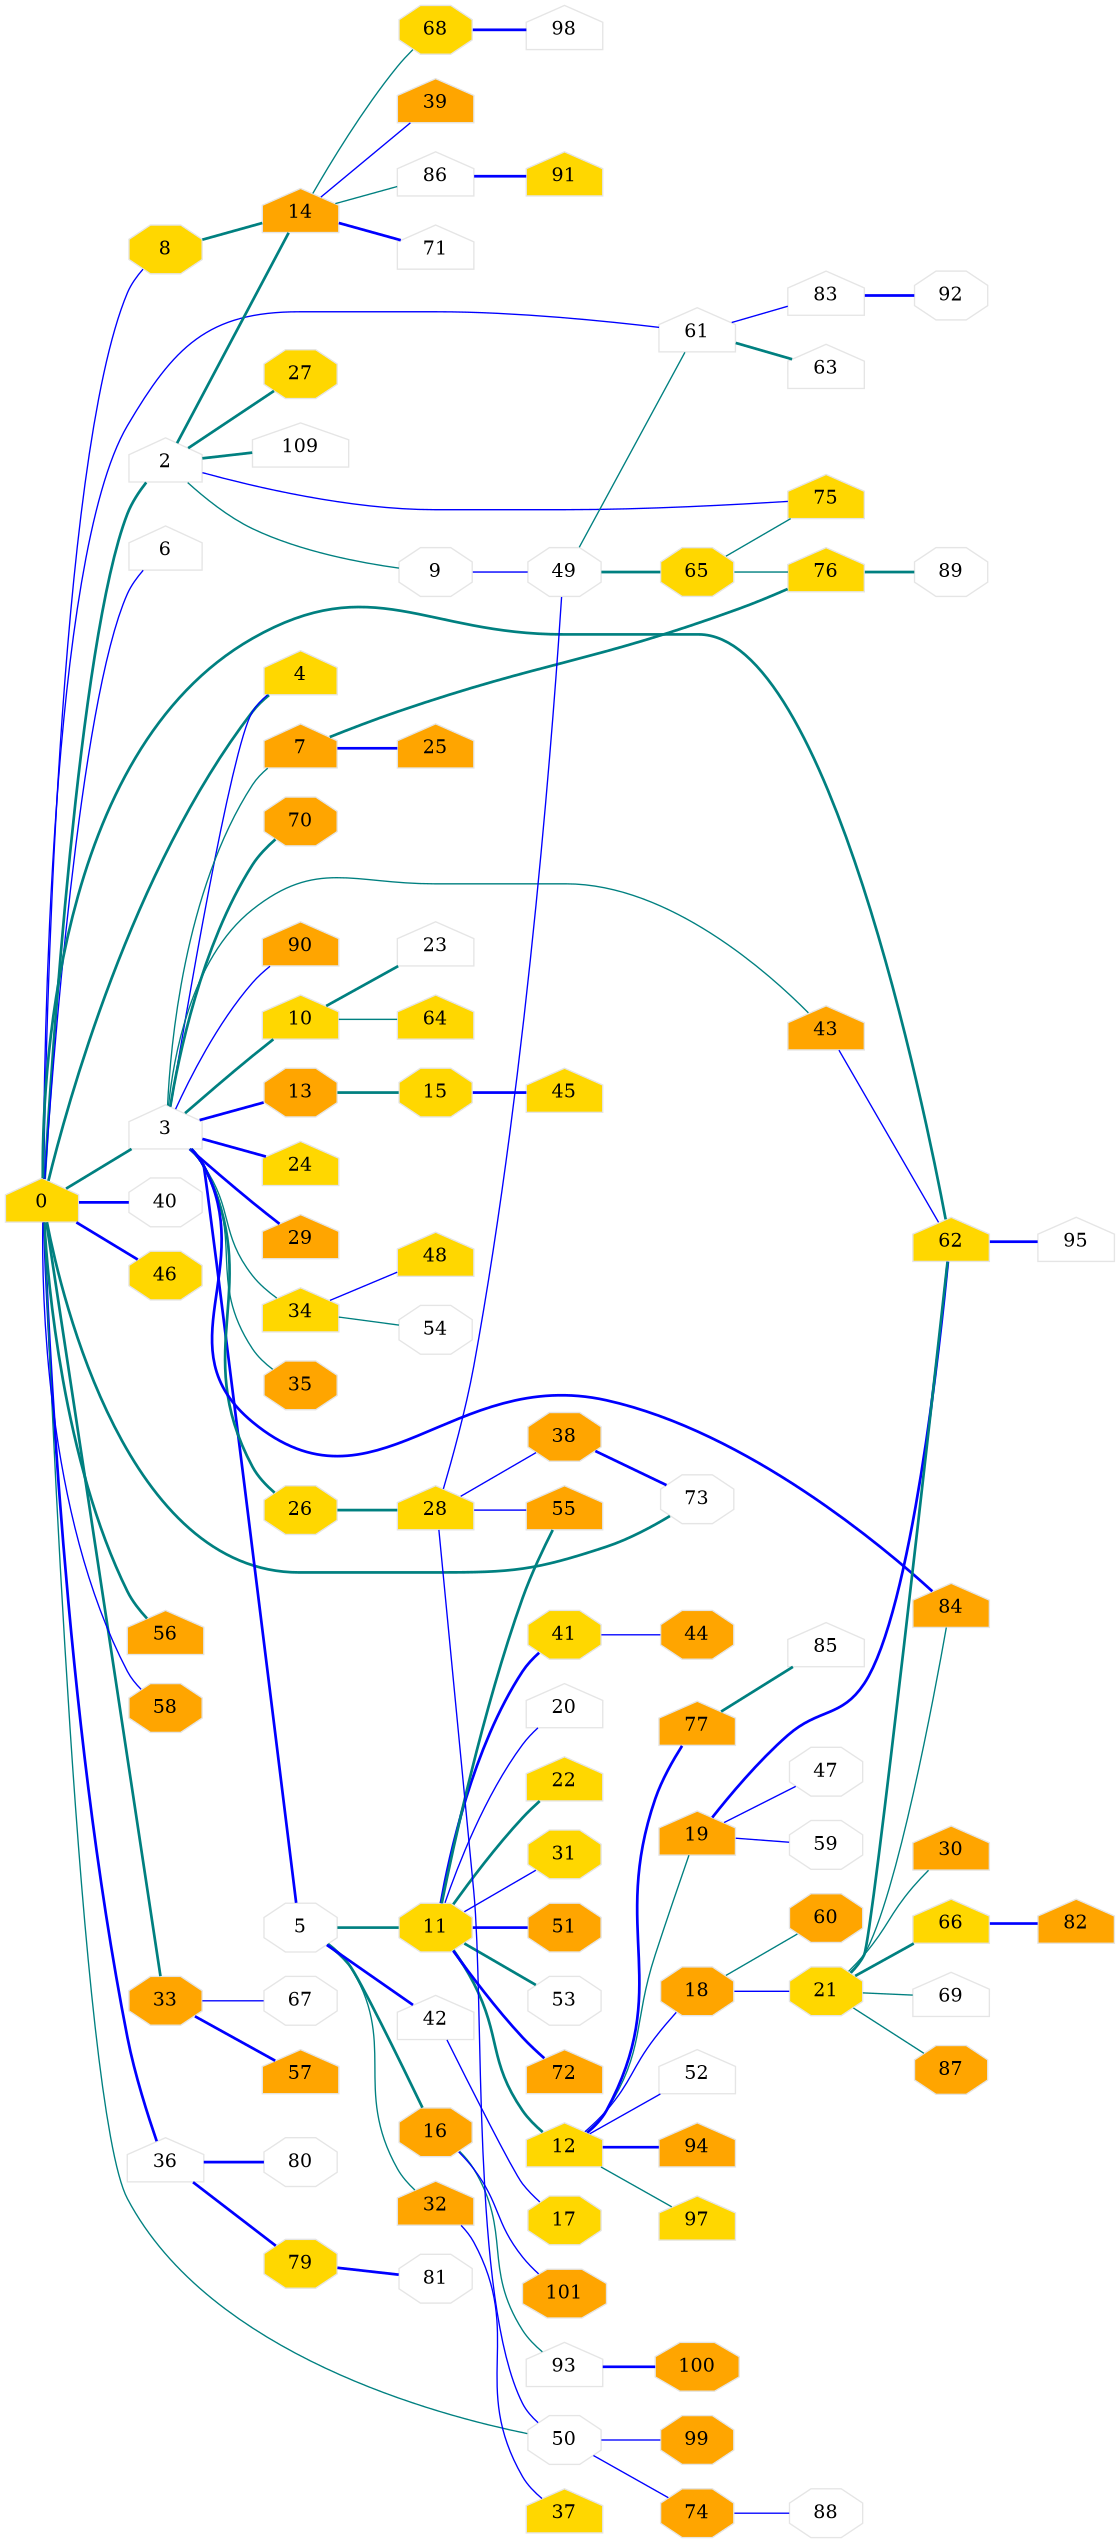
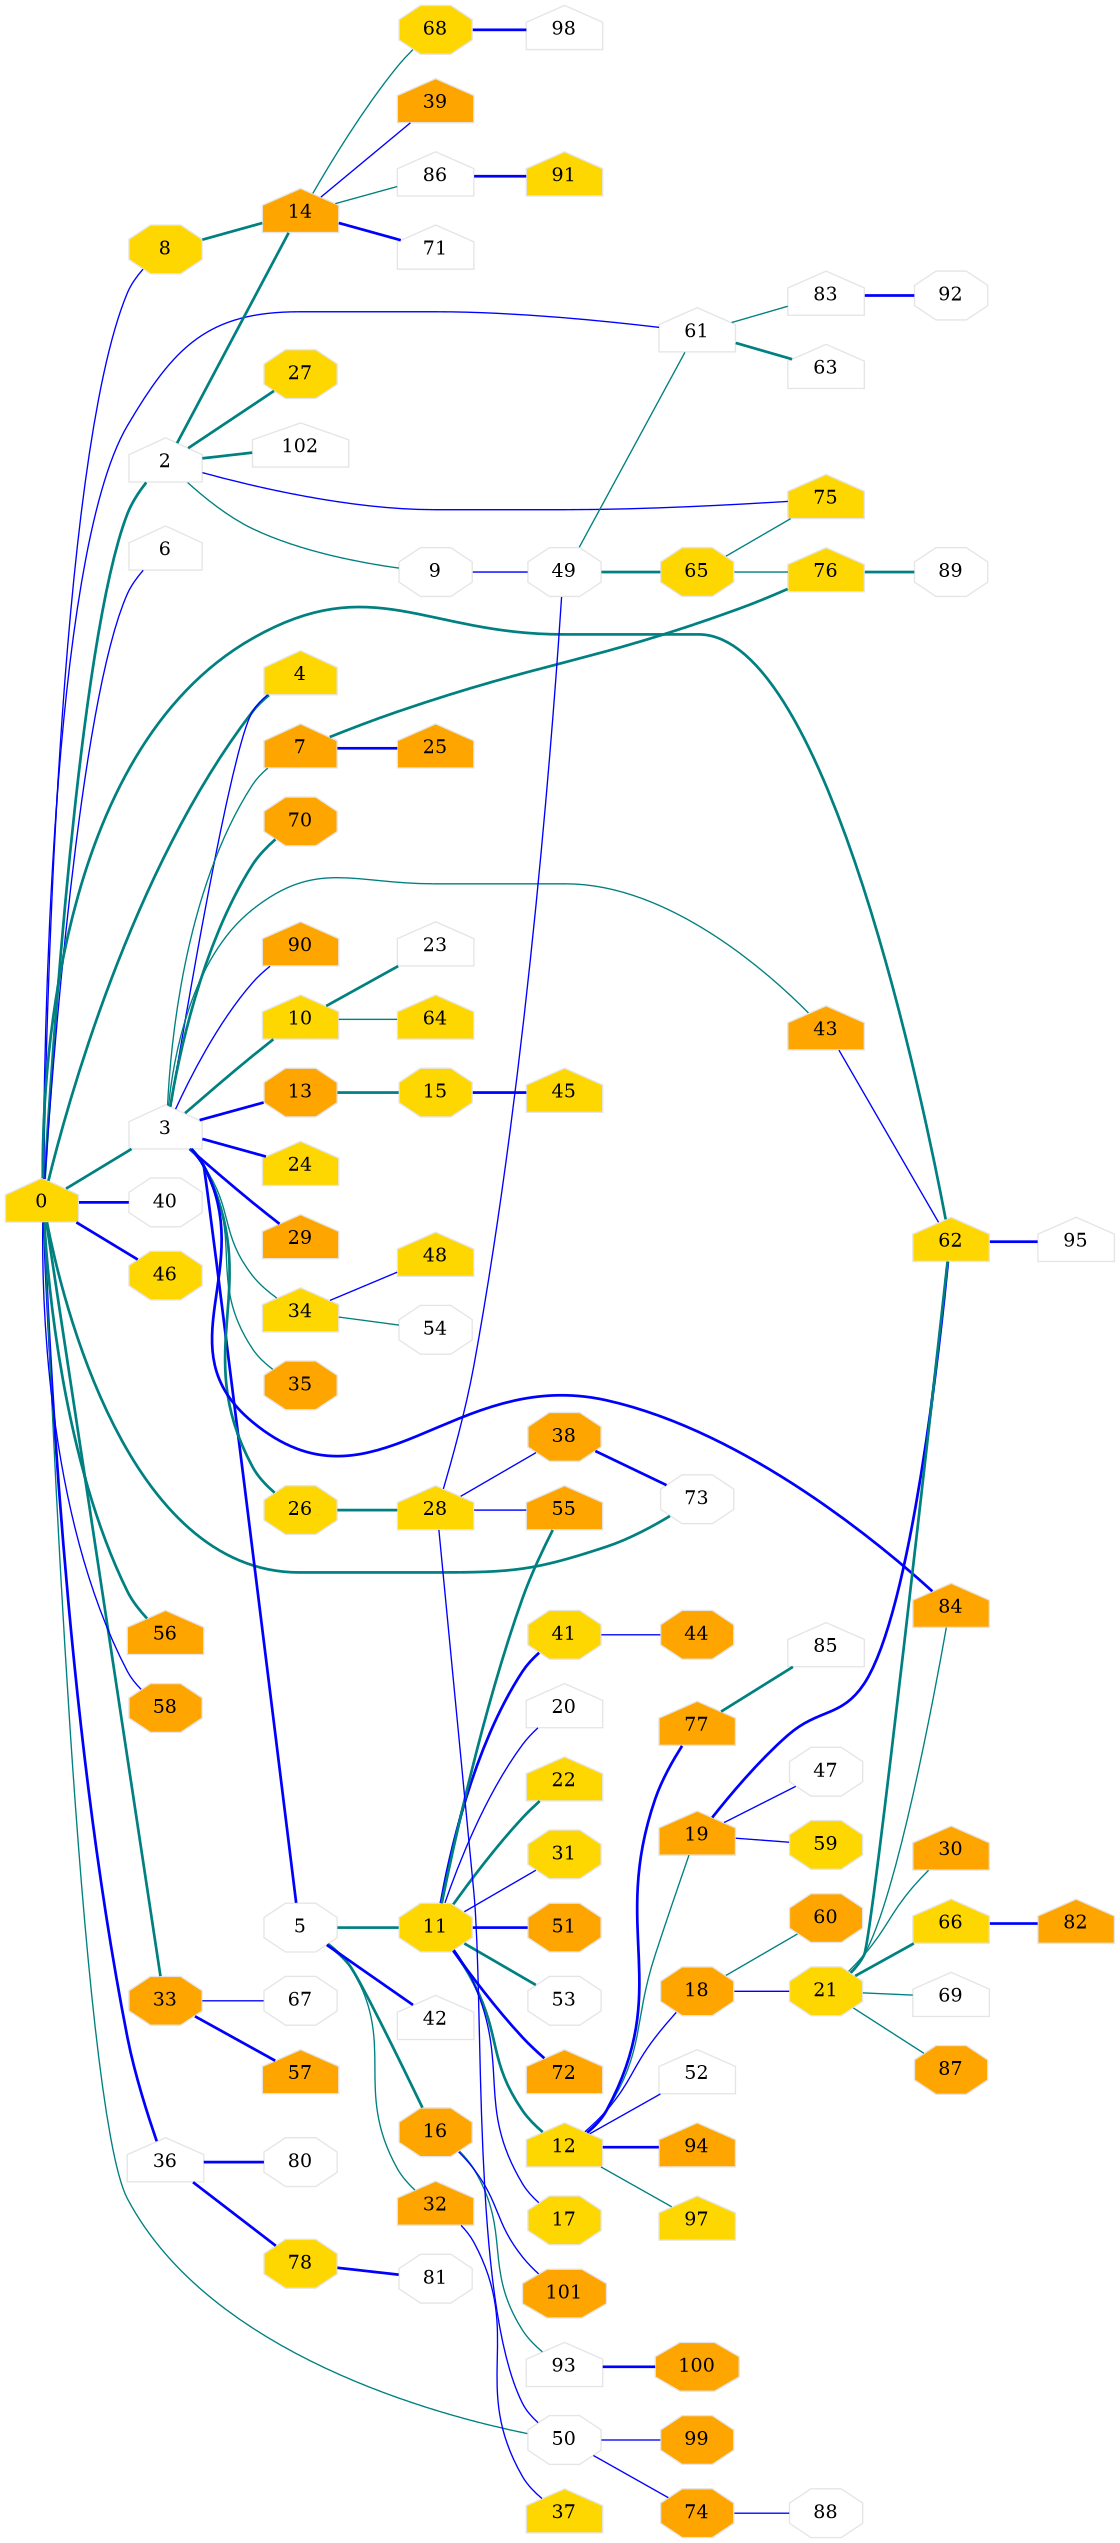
edge "83" -- "61": color blue -> teal
node "109": label "109" -> "102"
node "59": fillcolor white -> gold
edge "42" -- "17": now "11" -- "17"
node "79": label "79" -> "78"
